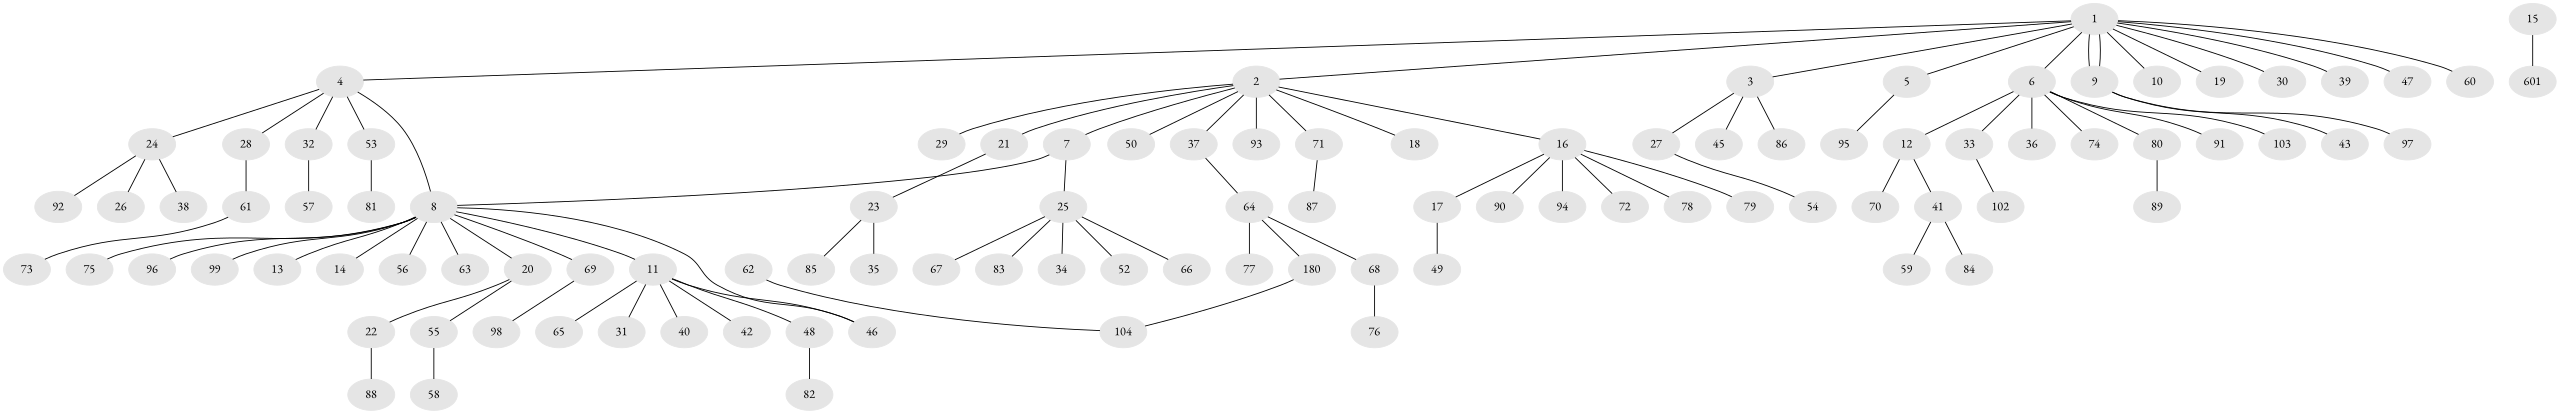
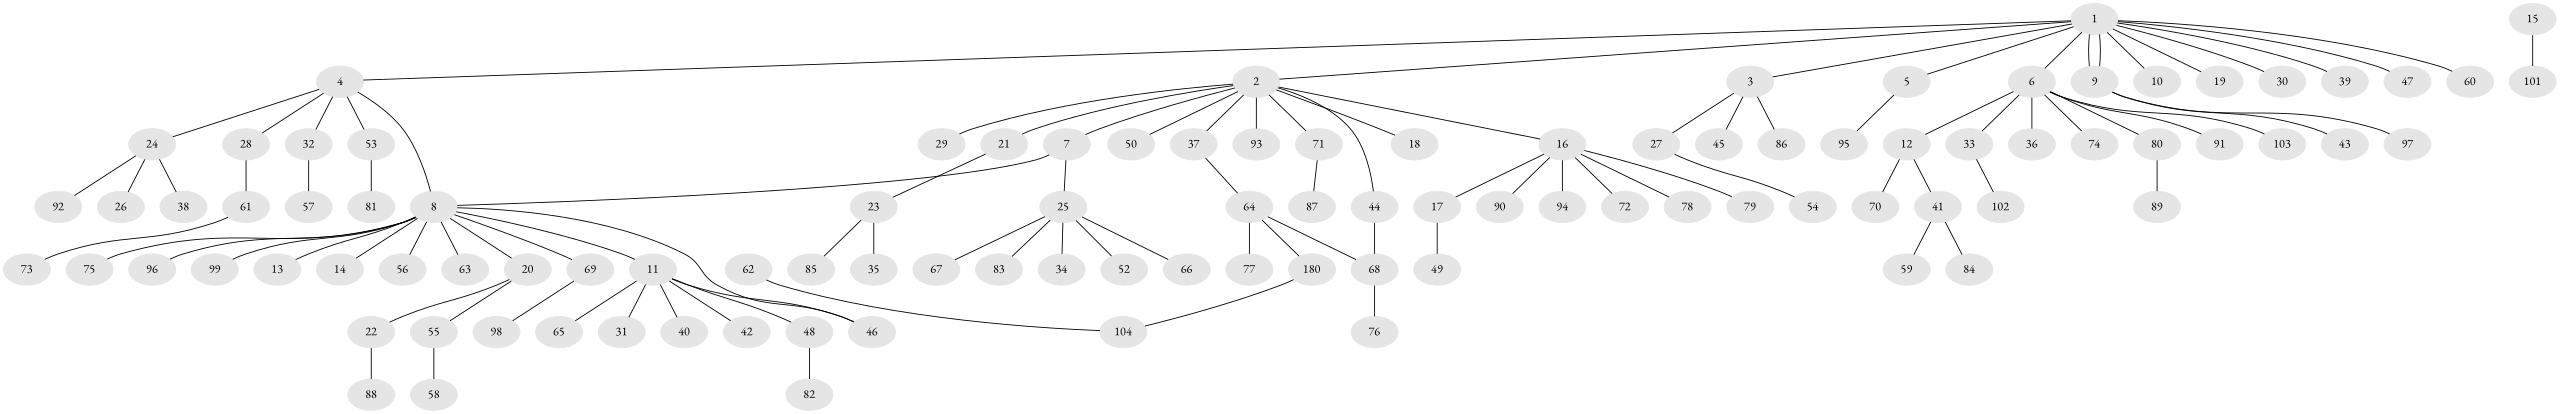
node "601": label "601" -> "101"
node "44": added
